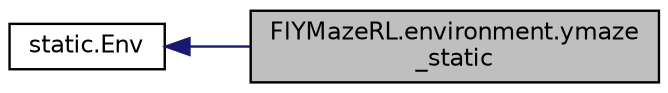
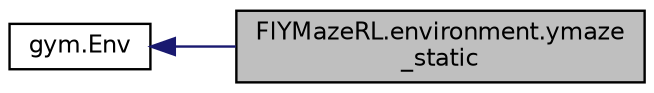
node "static.Env": label "static.Env" -> "gym.Env"
